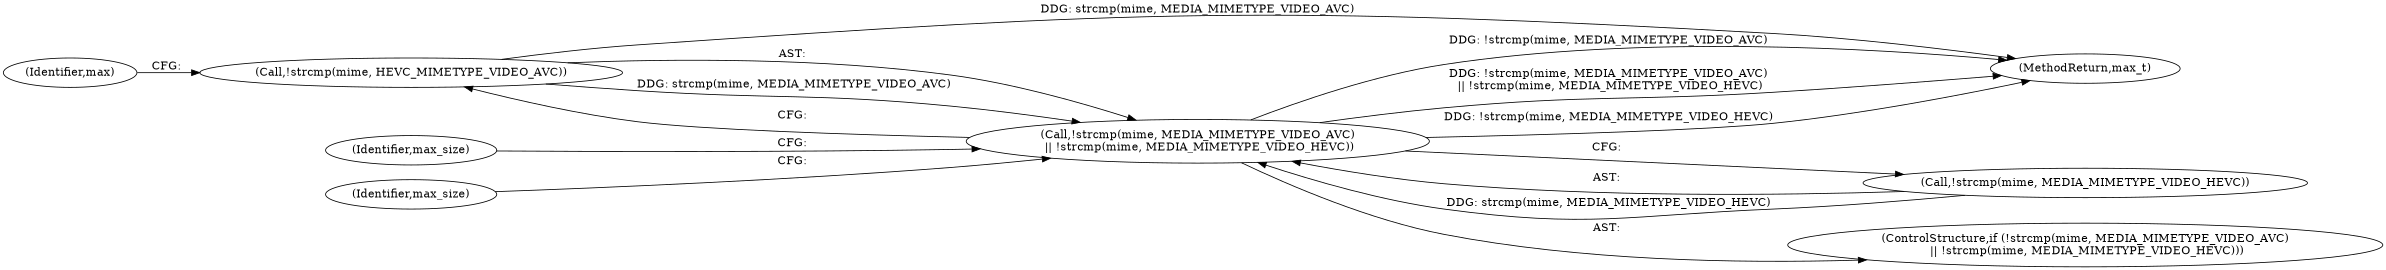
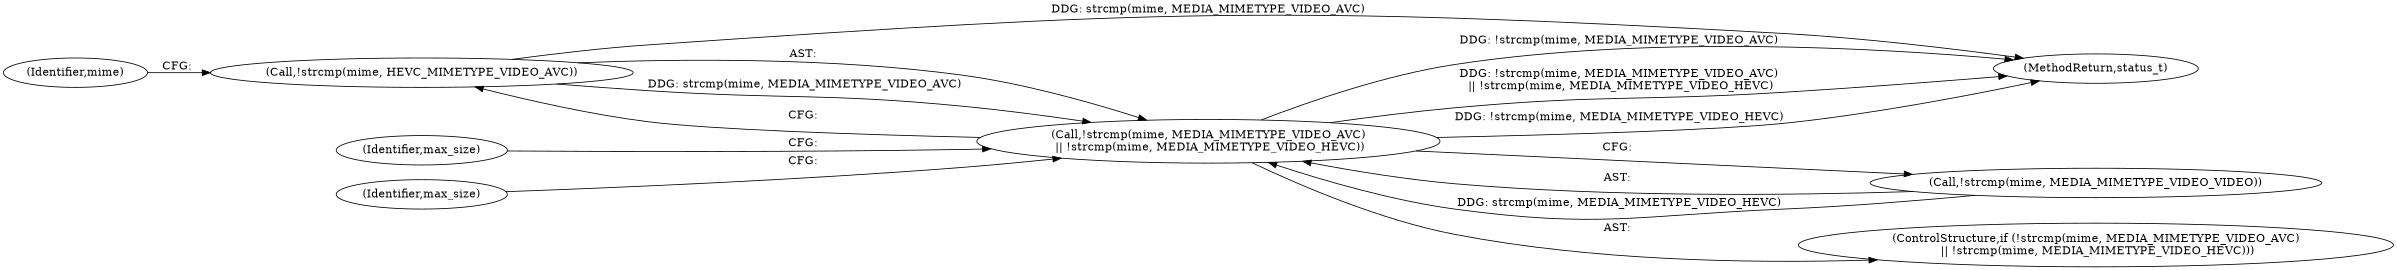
node "(MethodReturn,max_t)": label "(MethodReturn,max_t)" -> "(MethodReturn,status_t)"
node "(Identifier,max)": label "(Identifier,max)" -> "(Identifier,mime)"
node "(Call,!strcmp(mime, MEDIA_MIMETYPE_VIDEO_HEVC))": label "(Call,!strcmp(mime, MEDIA_MIMETYPE_VIDEO_HEVC))" -> "(Call,!strcmp(mime, MEDIA_MIMETYPE_VIDEO_VIDEO))"
